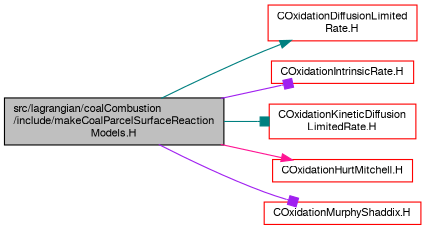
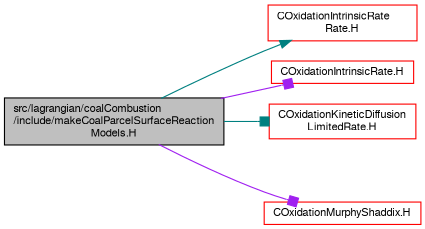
node "COxidationDiffusionLimited Rate.H": label "COxidationDiffusionLimited Rate.H" -> "COxidationIntrinsicRate Rate.H"
node "COxidationHurtMitchell.H": removed
